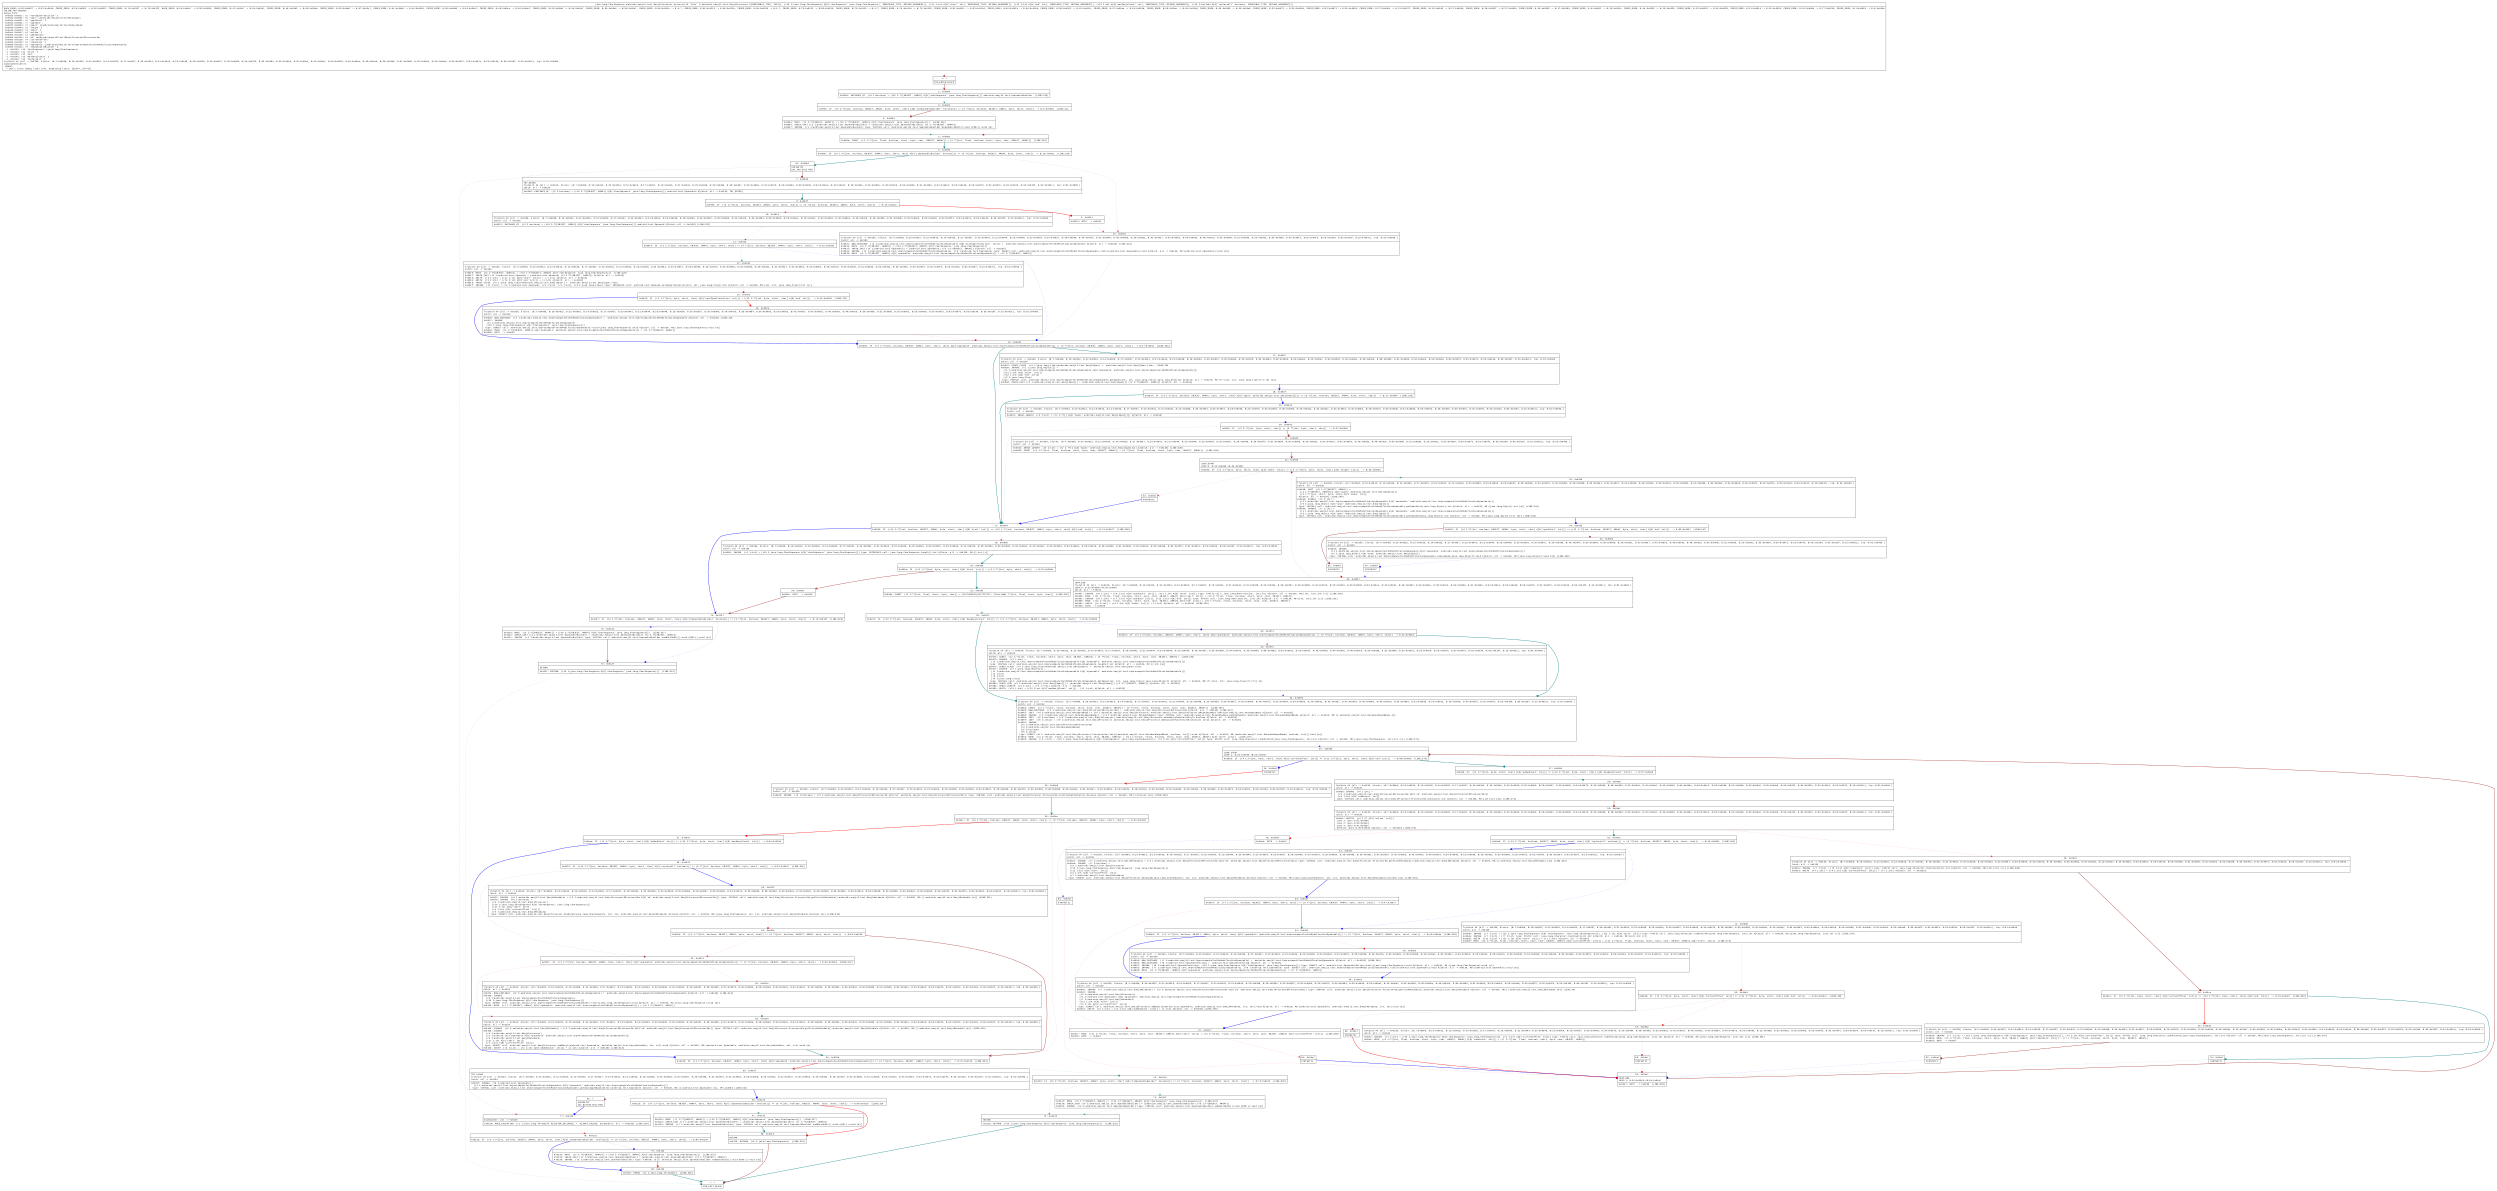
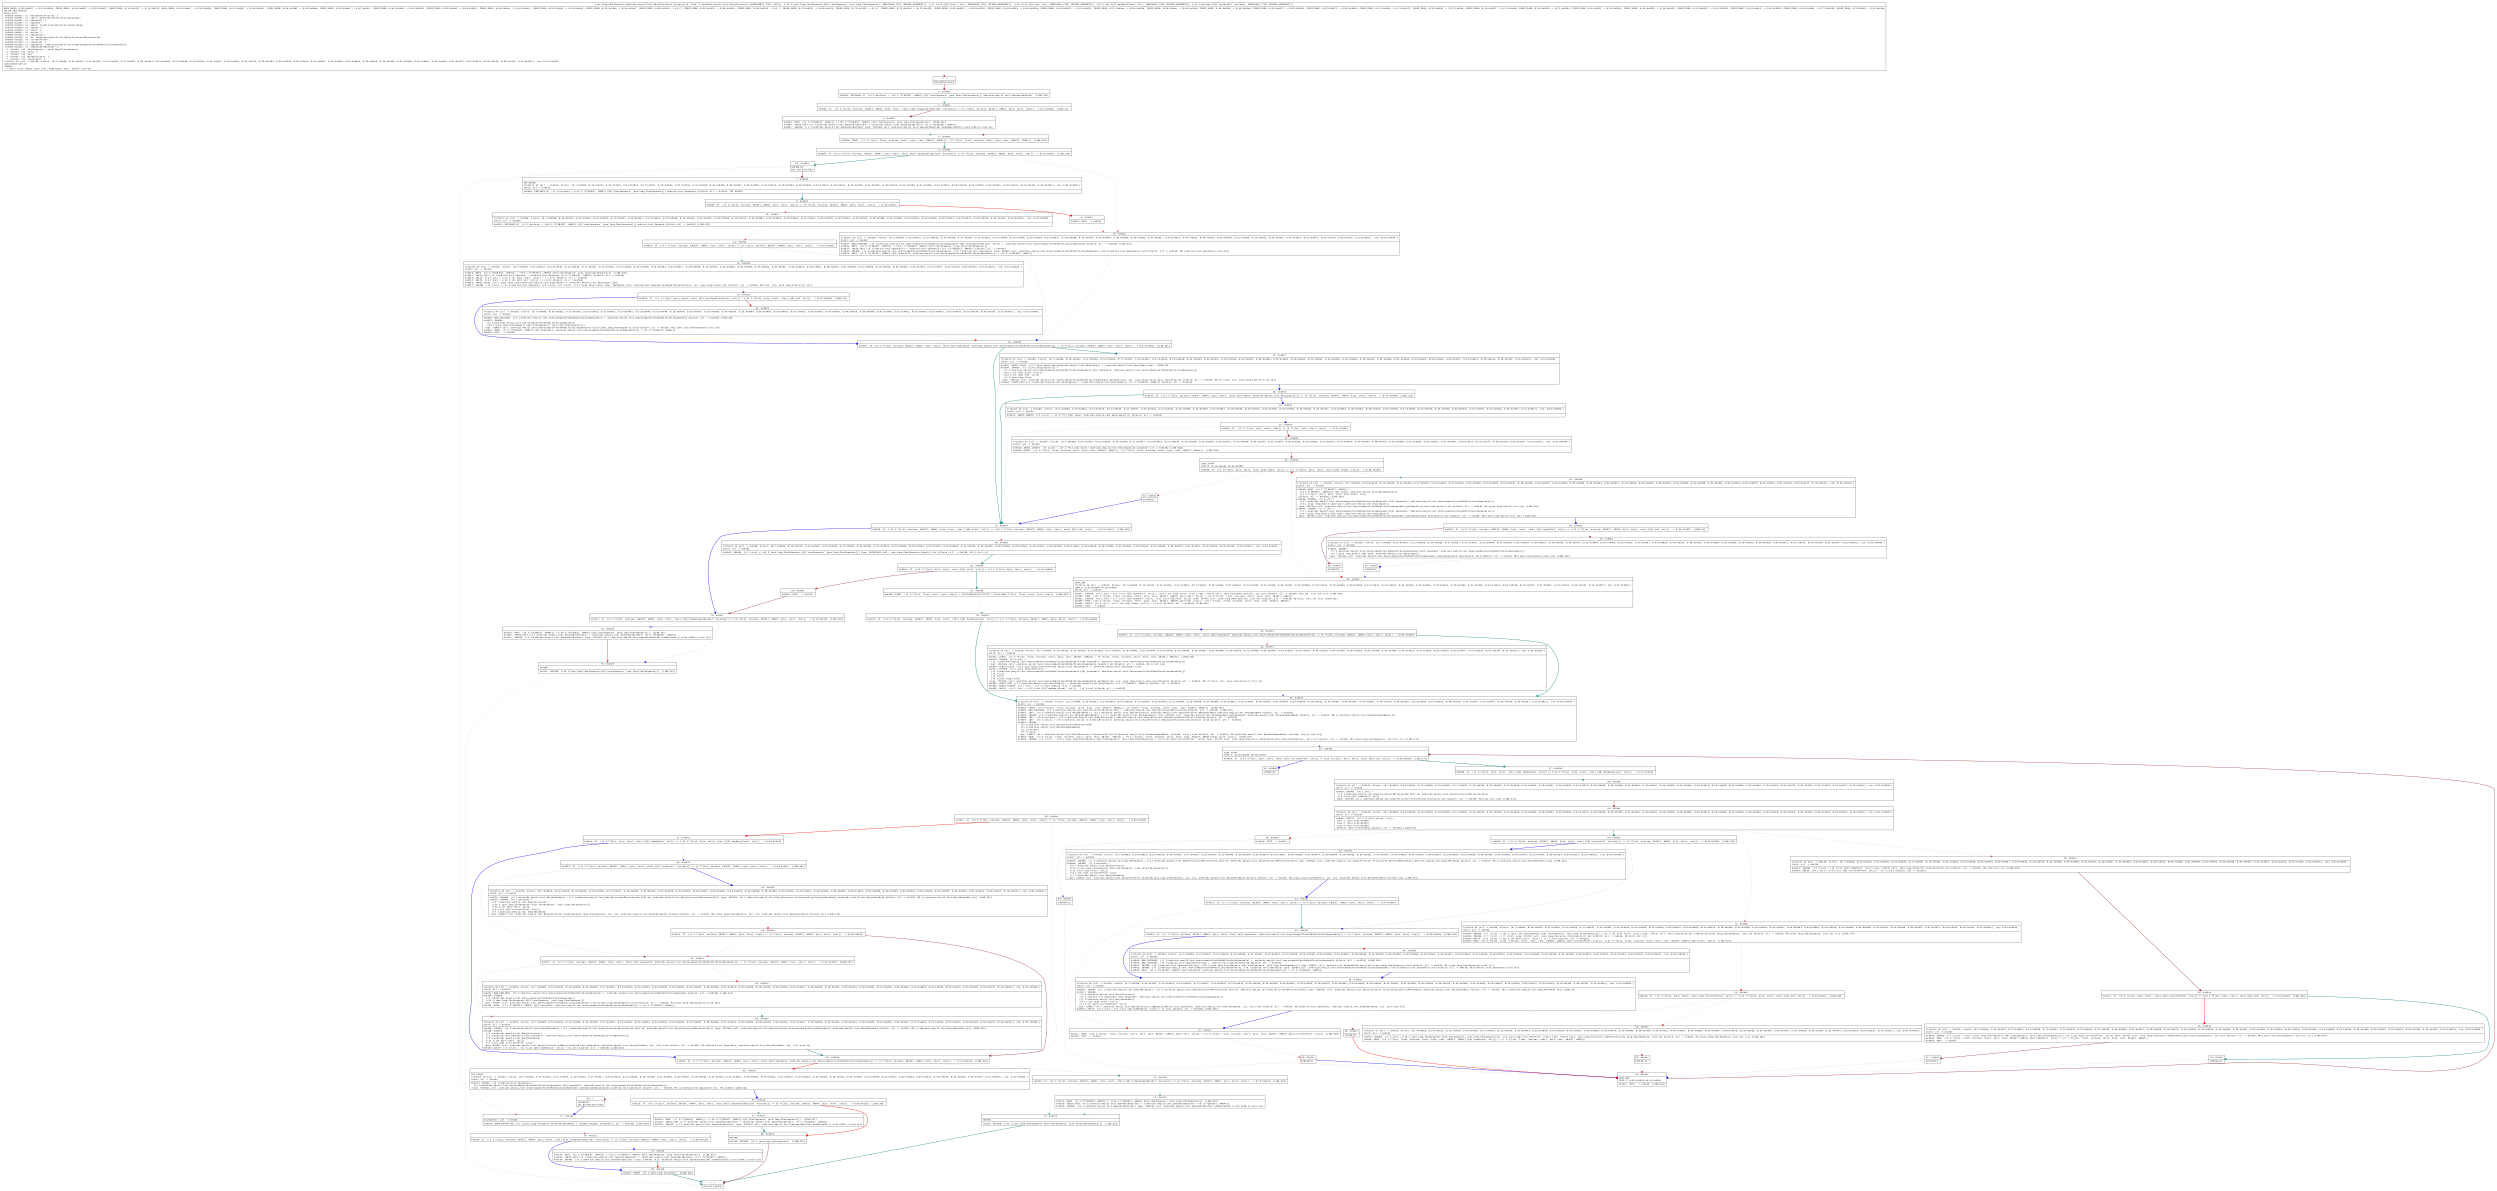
node "55: 0x00e8": removed
edge "39: 0x00a1" -> "51: 0x00d6": added
